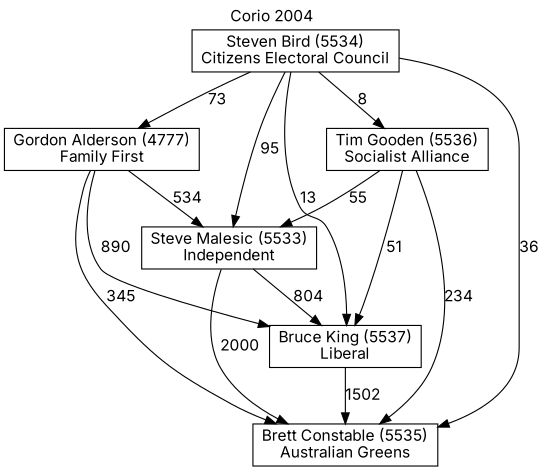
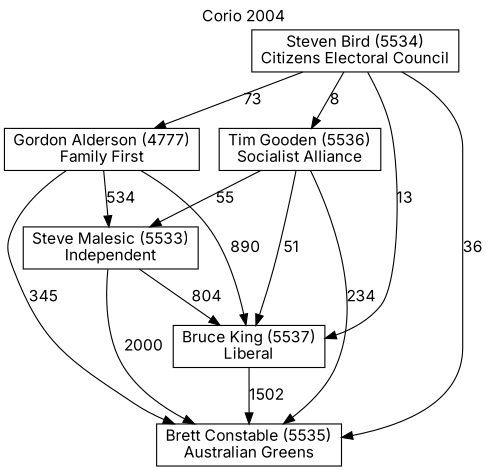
edge "Steven Bird (5534) Citizens Electoral Council" -> "Steve Malesic (5533) Independent": removed, label "95"
